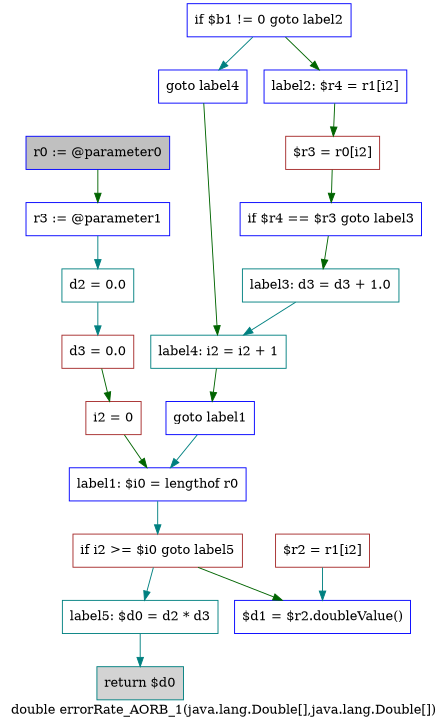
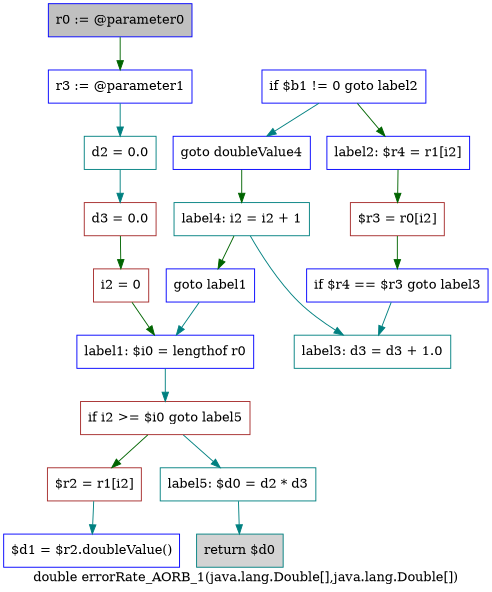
node "goto label4": label "goto label4" -> "goto doubleValue4"
edge "if $r4 == $r3 goto label3" -> "label3: d3 = d3 + 1.0": color darkgreen -> teal
edge "label3: d3 = d3 + 1.0" -> "label4: i2 = i2 + 1": reversed
edge "if i2 >= $i0 goto label5" -> "$d1 = $r2.doubleValue()": now "if i2 >= $i0 goto label5" -> "$r2 = r1[i2]"
